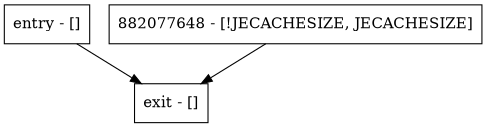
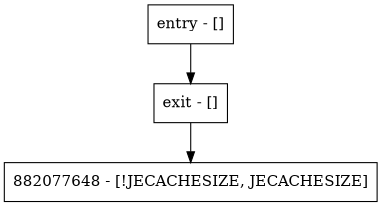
edge "882077648 - [!JECACHESIZE, JECACHESIZE]" -> "exit - []": reversed
